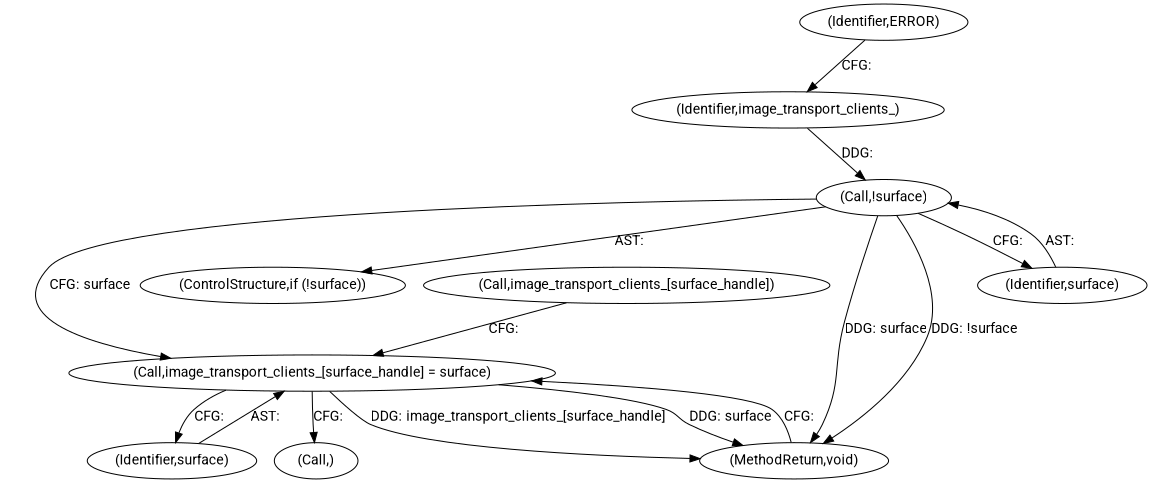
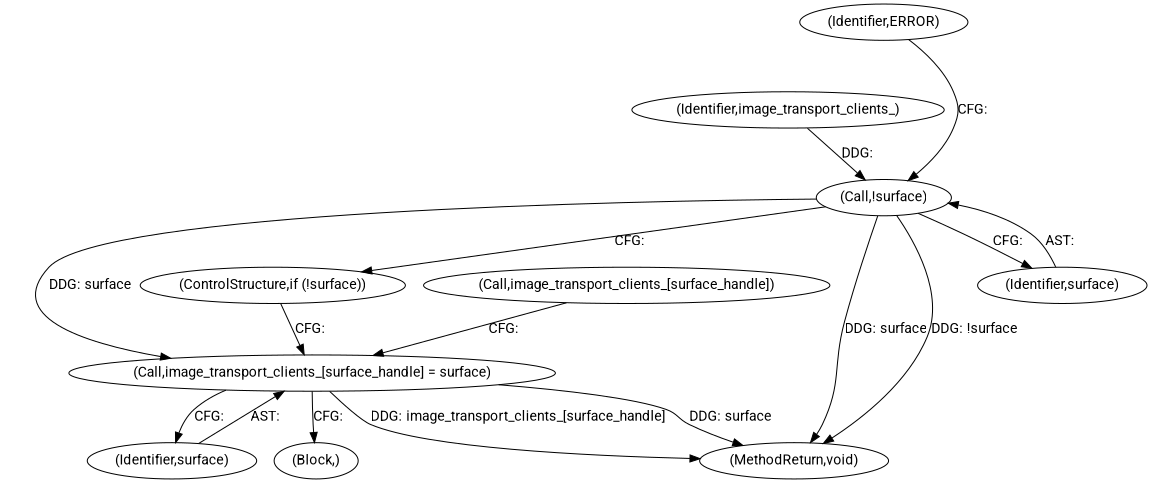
edge "(Identifier,ERROR)" -> "(Identifier,image_transport_clients_)": now "(Identifier,ERROR)" -> "(Call,!surface)"
edge "(Call,!surface)" -> "(ControlStructure,if (!surface))": label "AST: " -> "CFG: "
edge "(Call,!surface)" -> "(Call,image_transport_clients_[surface_handle] = surface)": label "CFG: surface" -> "DDG: surface"
edge "(MethodReturn,void)" -> "(Call,image_transport_clients_[surface_handle] = surface)": now "(ControlStructure,if (!surface))" -> "(Call,image_transport_clients_[surface_handle] = surface)"
node "(Call,)": label "(Call,)" -> "(Block,)"
